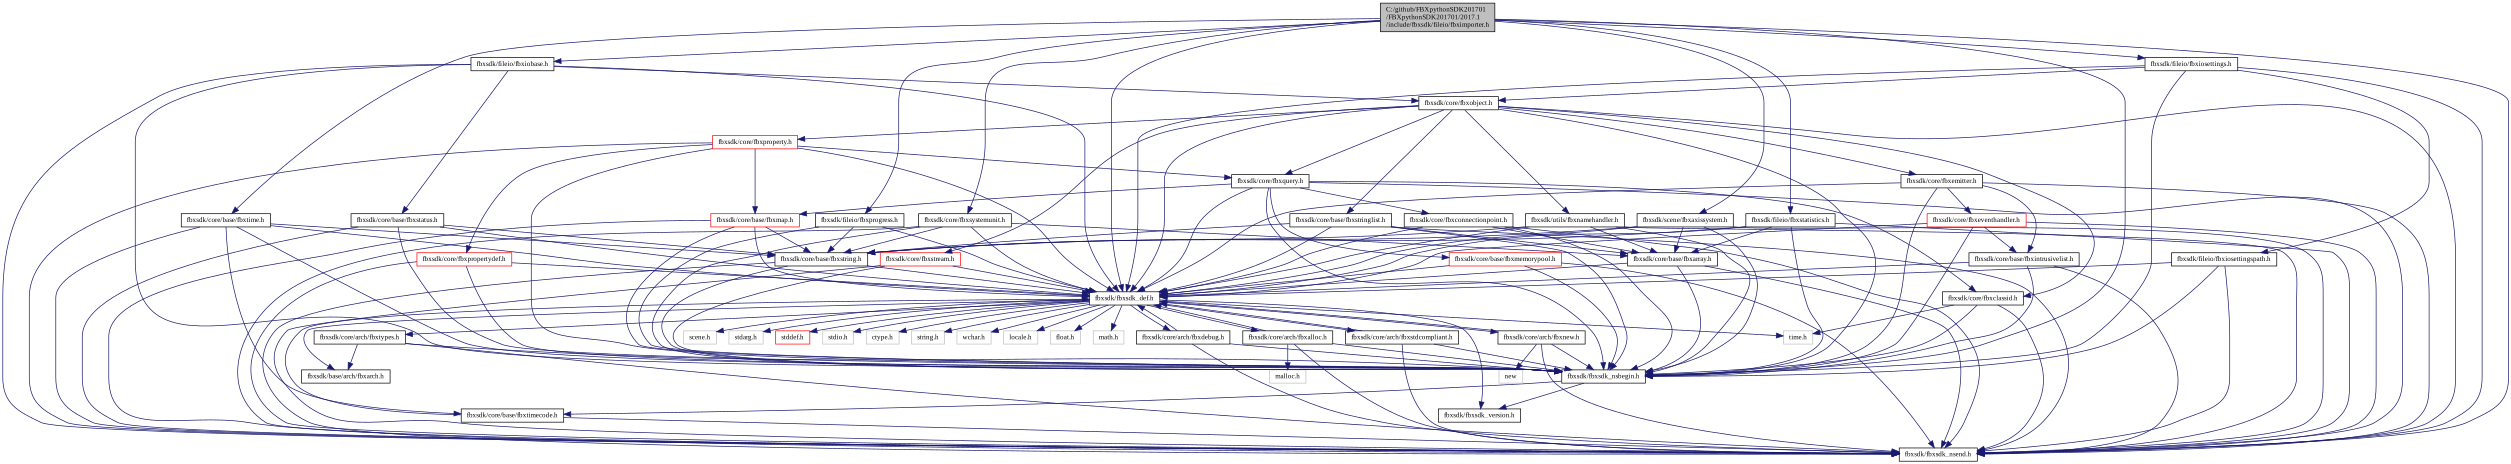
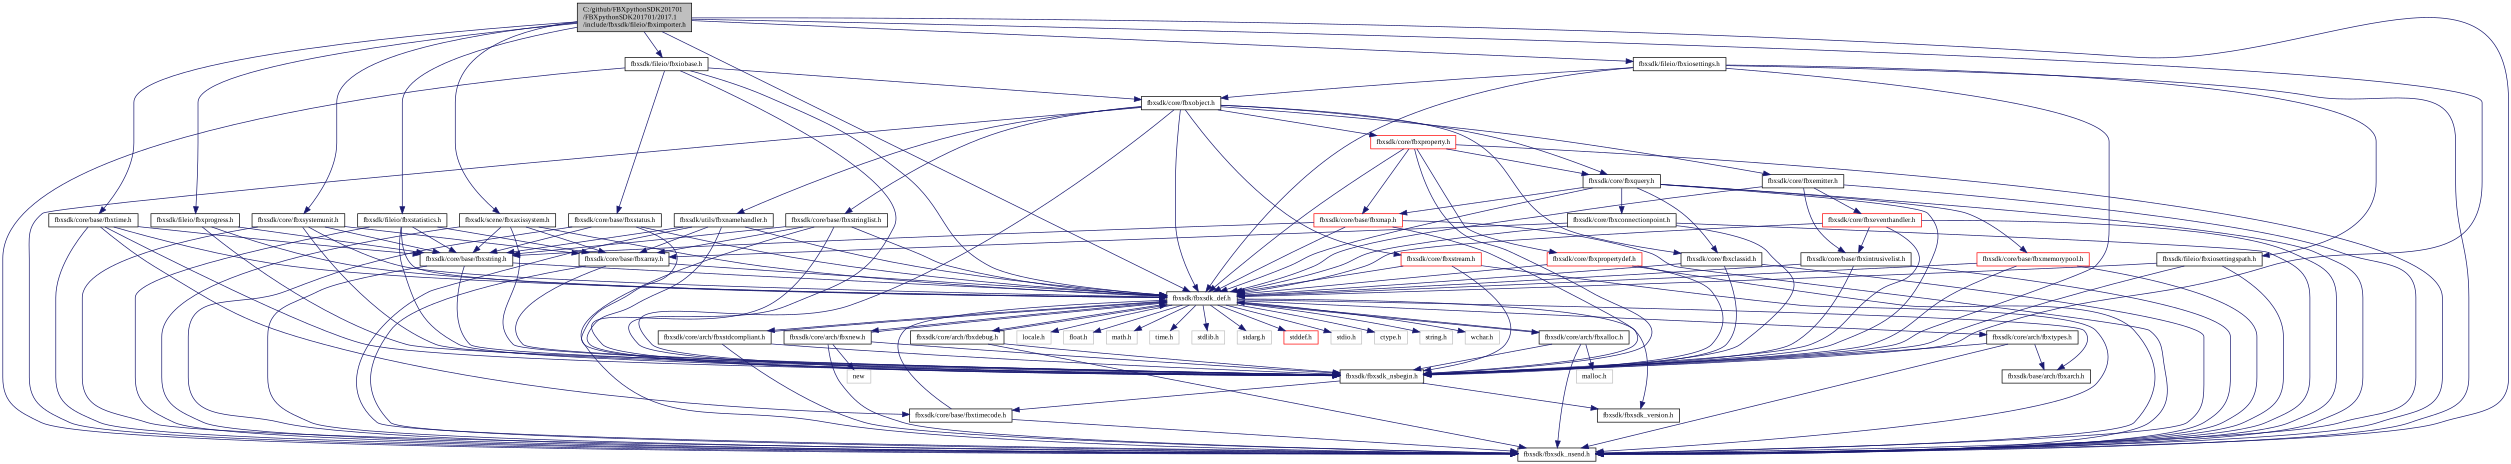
edge "fbxsdk/core/fbxclassid.h" -> "time.h": now "fbxsdk/core/fbxclassid.h" -> "fbxsdk/fbxsdk_def.h"
node "scene.h": label "scene.h" -> "stdlib.h"
edge "fbxsdk/core/fbxemitter.h" -> "fbxsdk/fbxsdk_nsbegin.h": removed
